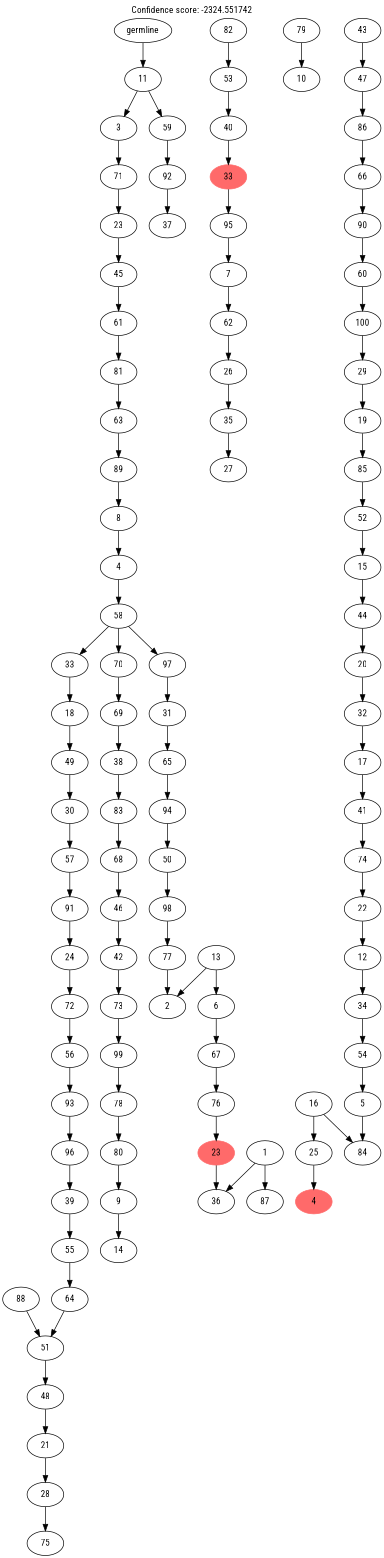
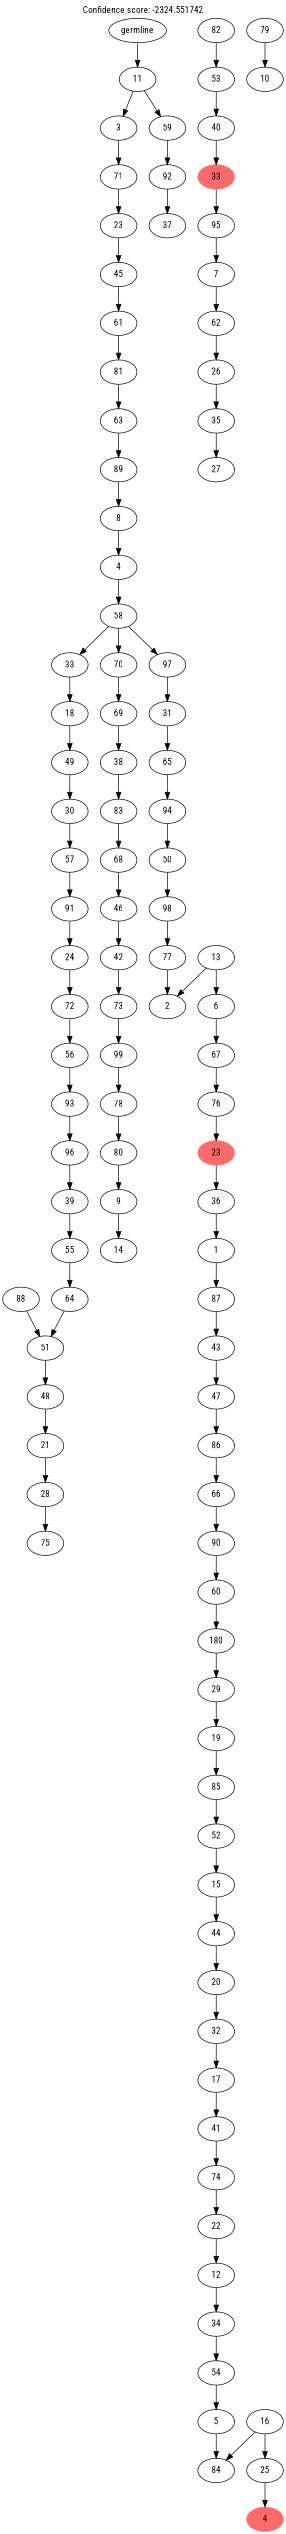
node "100": label "100" -> "180"
edge "1" -> "36": reversed
edge "87" -> "43": added
